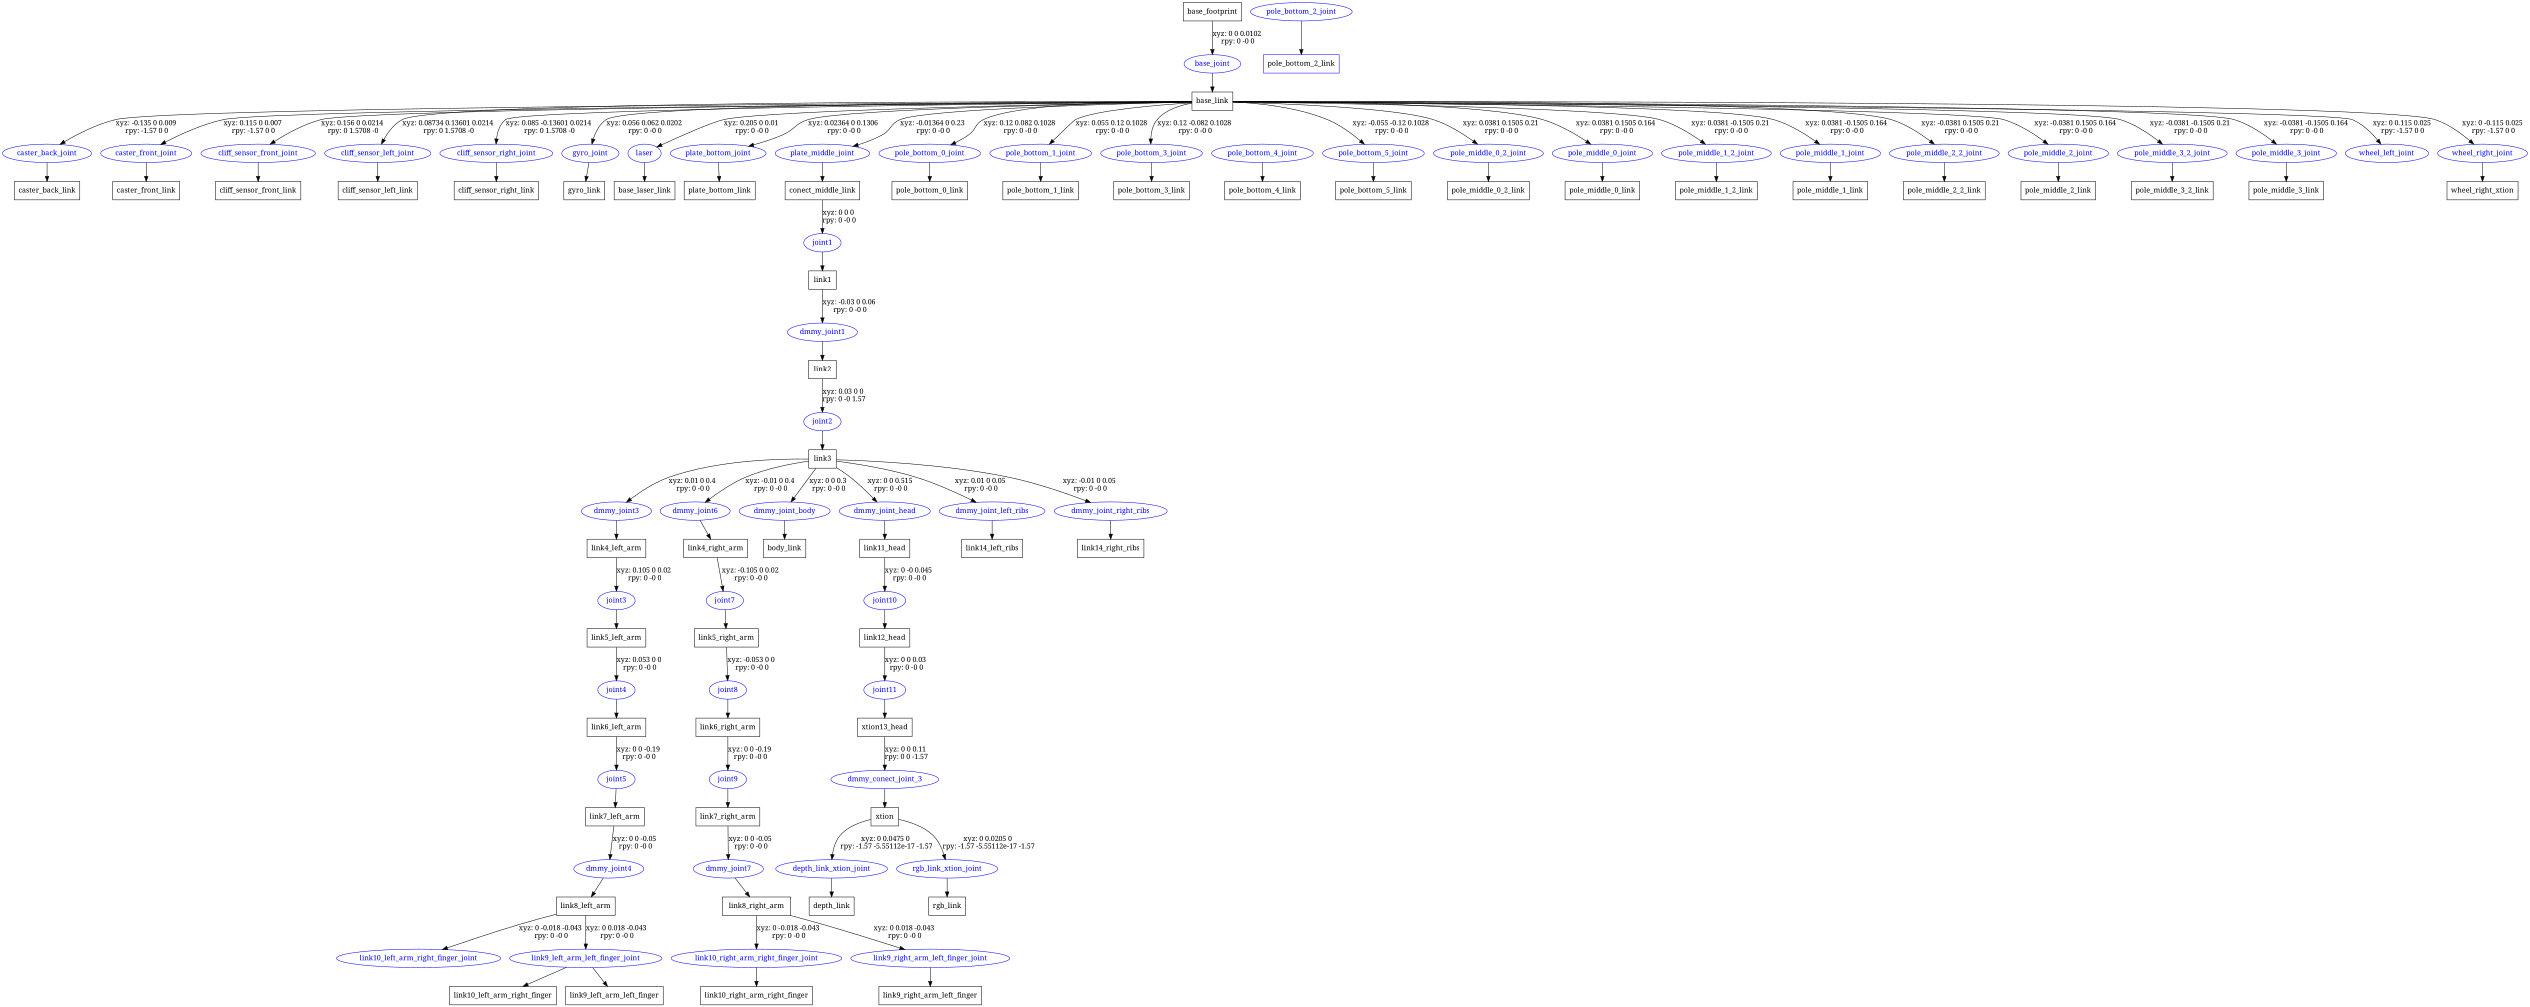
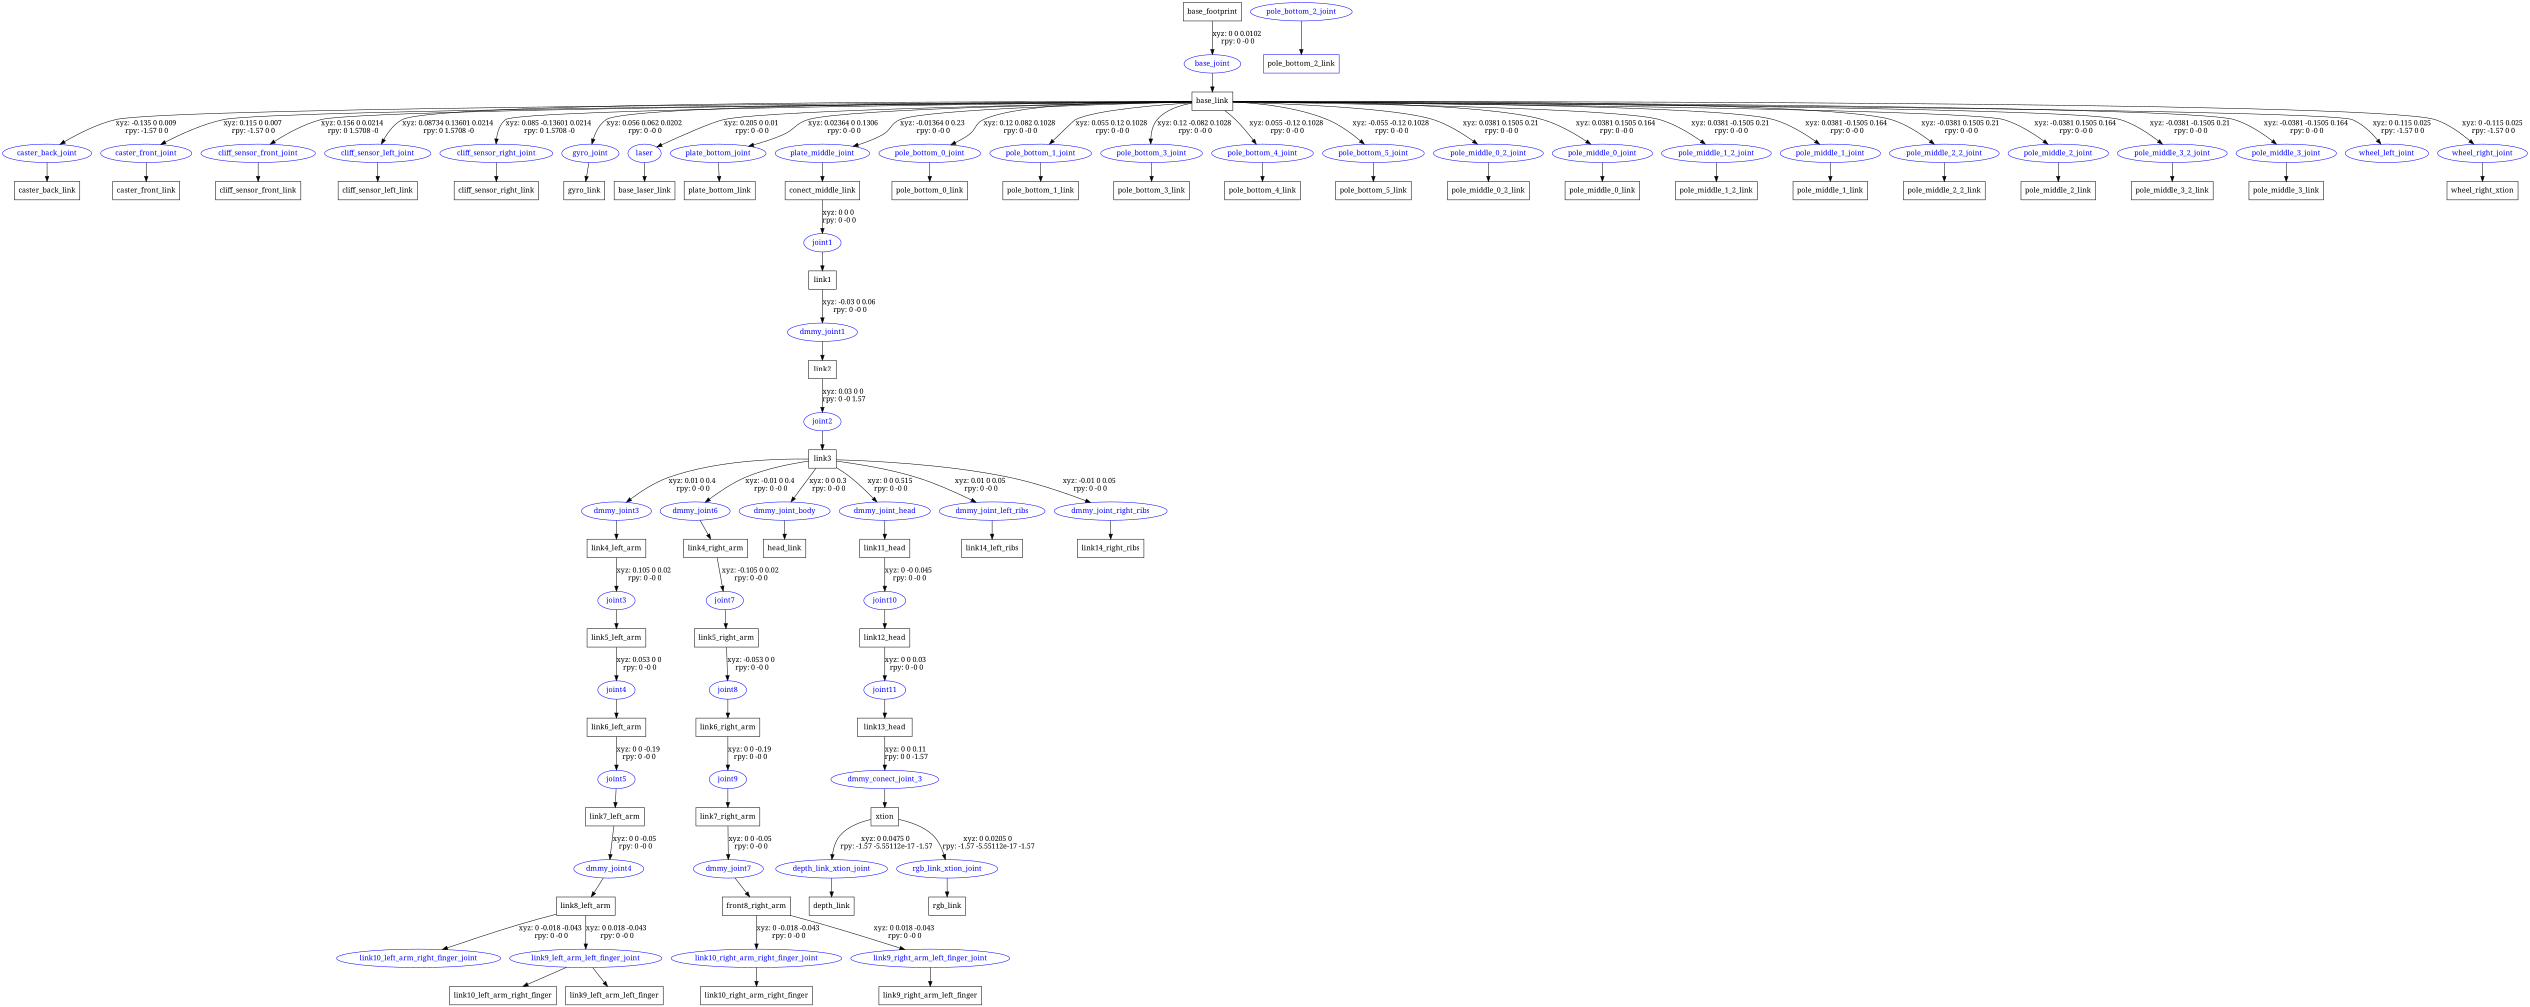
edge "base_link" -> "pole_bottom_4_joint": added, label "xyz: 0.055 -0.12 0.1028 rpy: 0 -0 0"
node "body_link": label "body_link" -> "head_link"
node "xtion13_head": label "xtion13_head" -> "link13_head"
node "link8_right_arm": label "link8_right_arm" -> "front8_right_arm"
